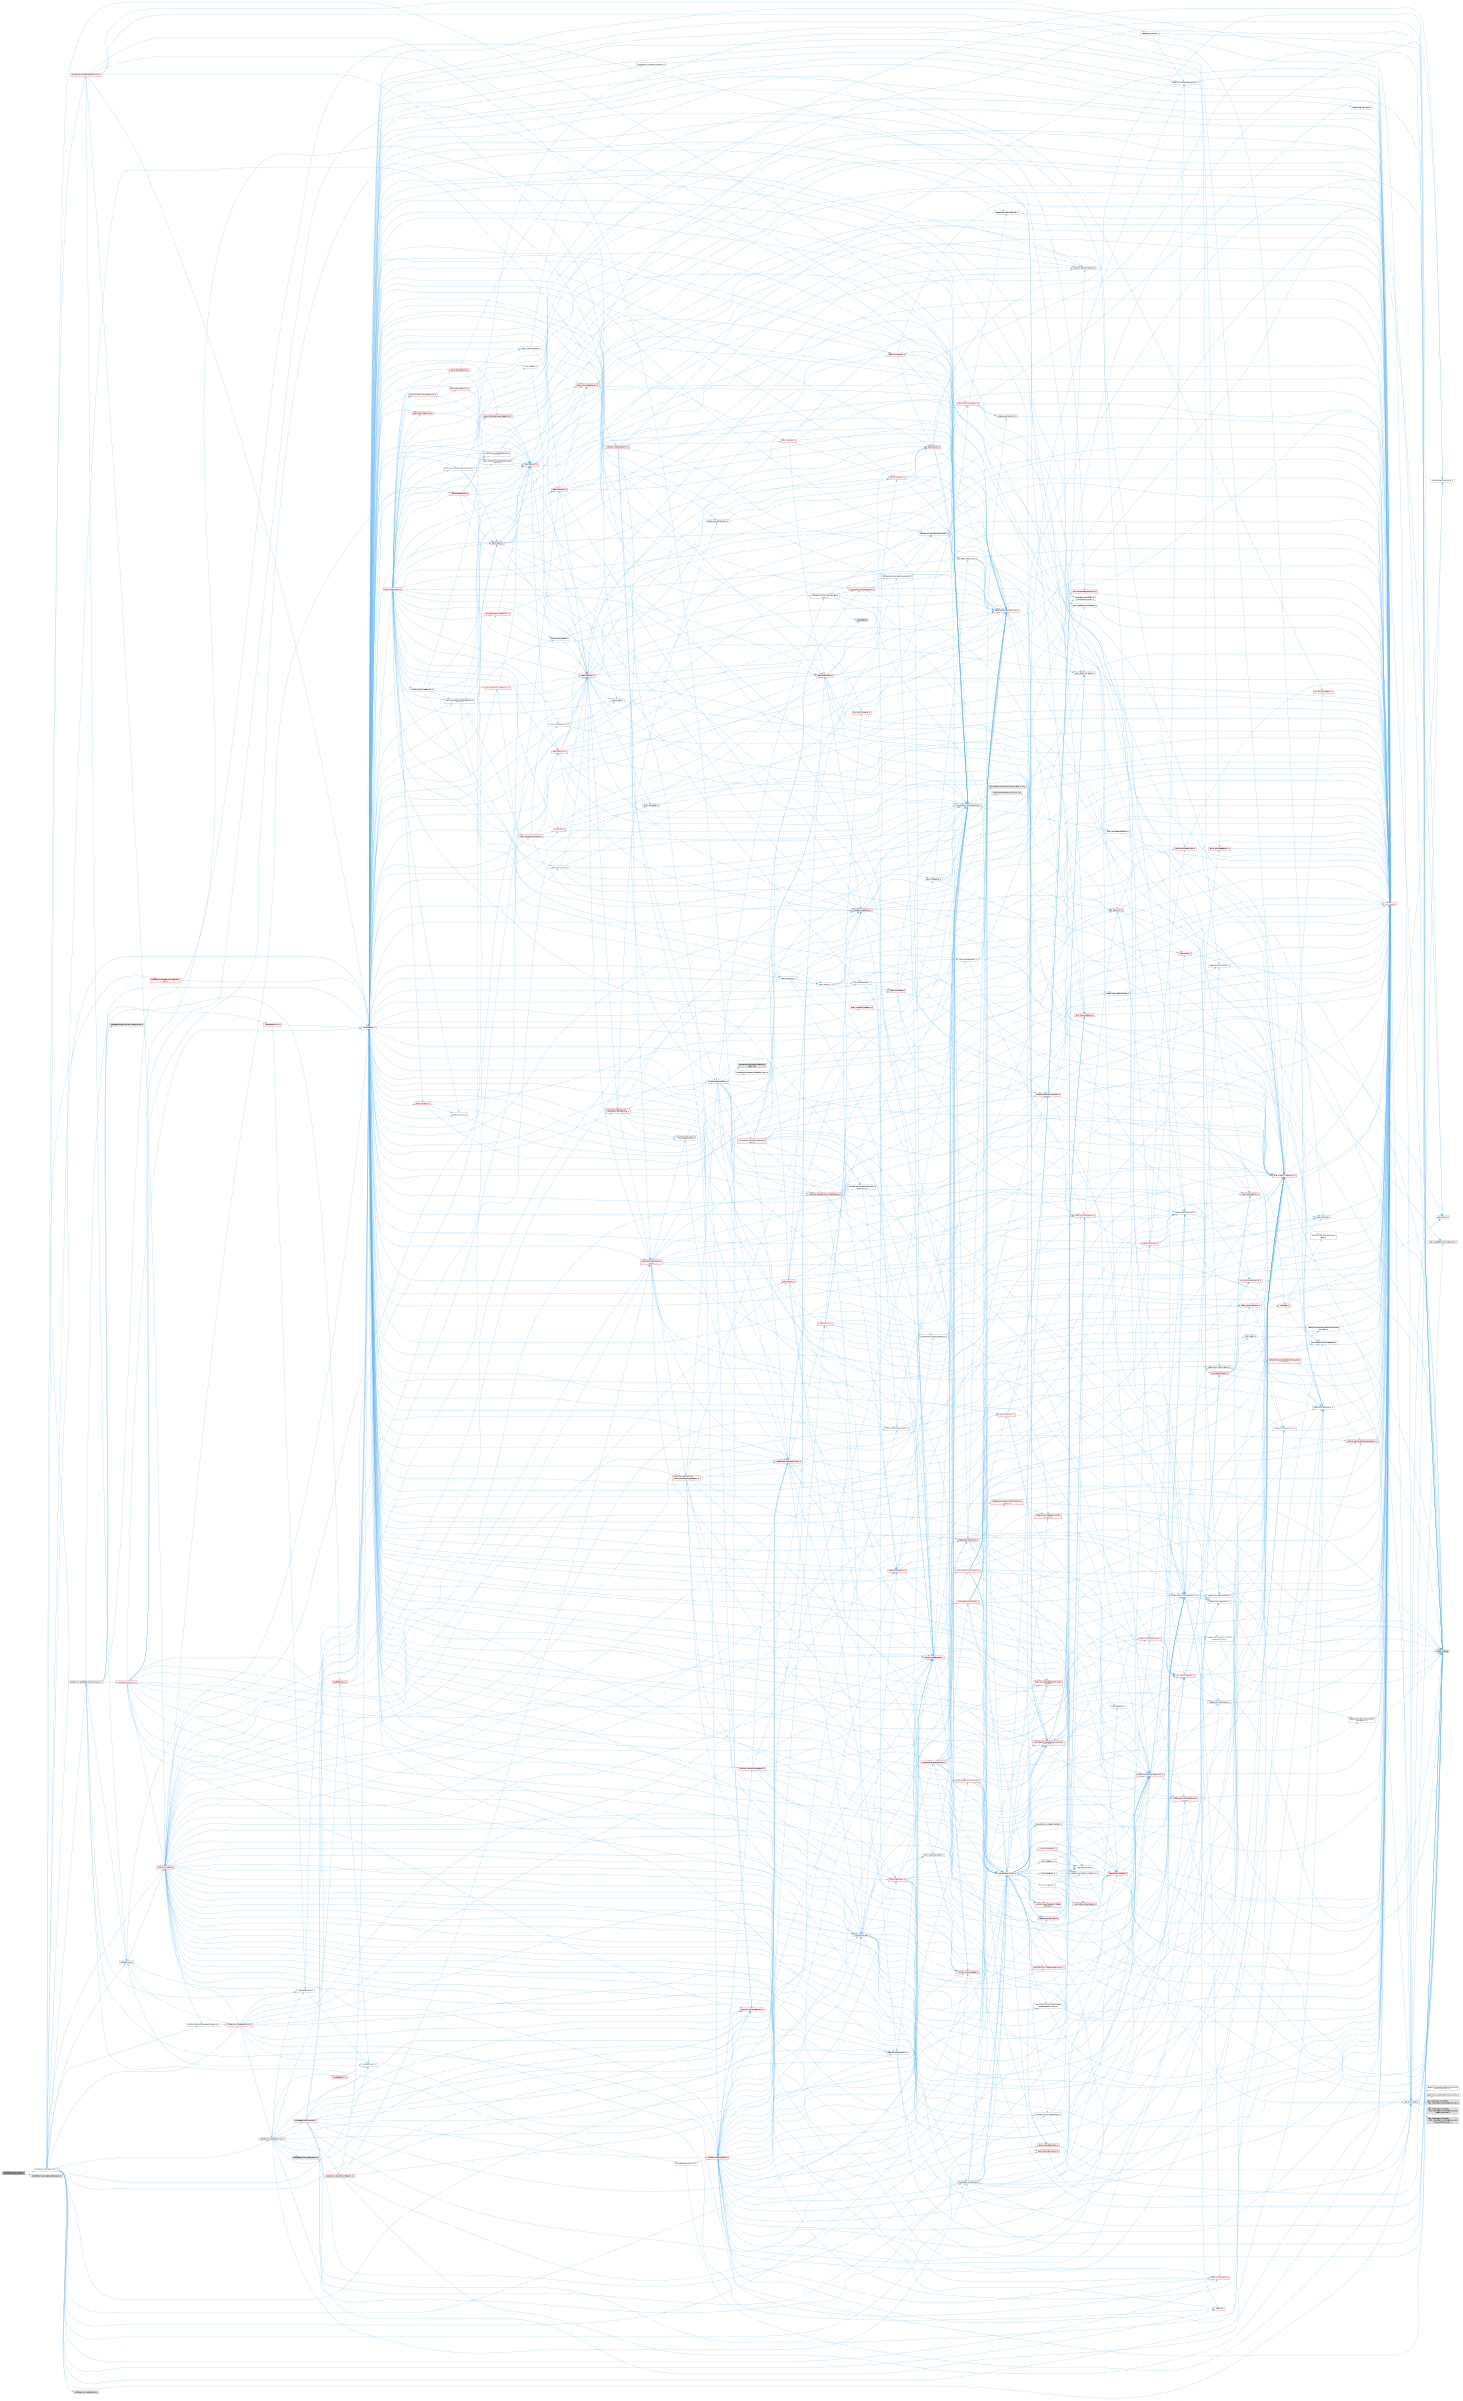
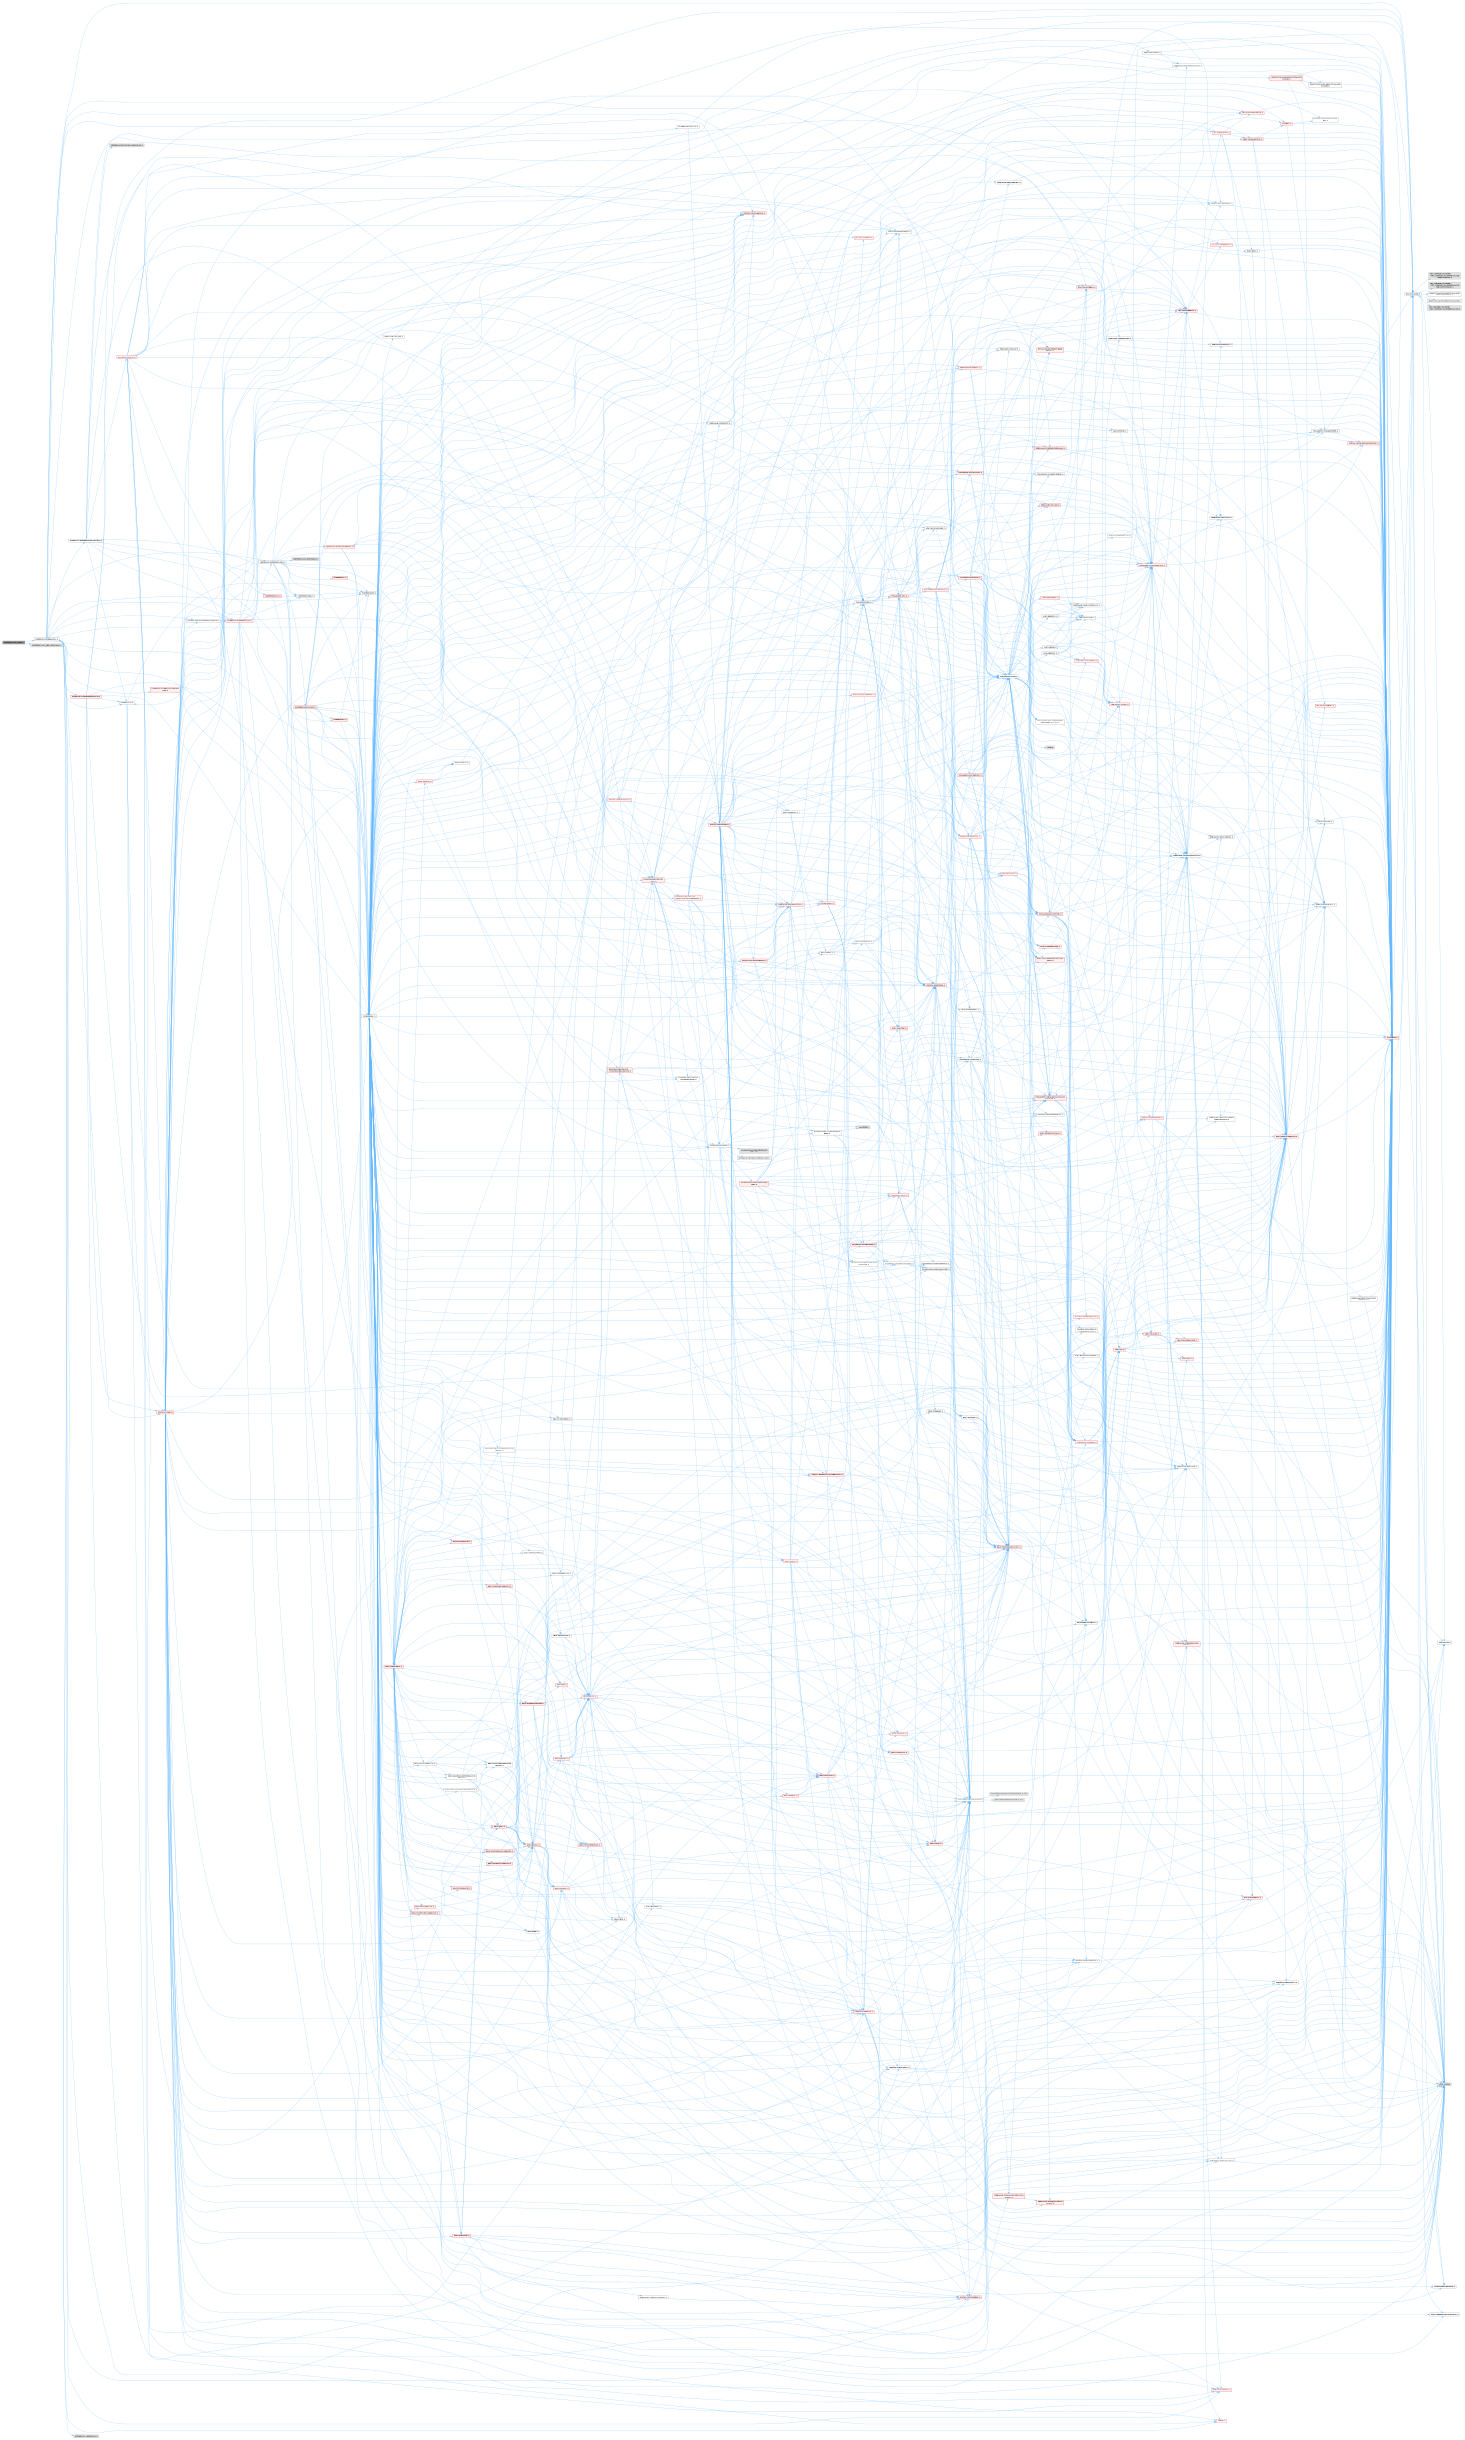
node "limits": added
edge "CoreMinimal.h" -> "Templates/IsTriviallyCopy Assignable.h": now "CoreMinimal.h" -> "Traits/ElementType.h"
